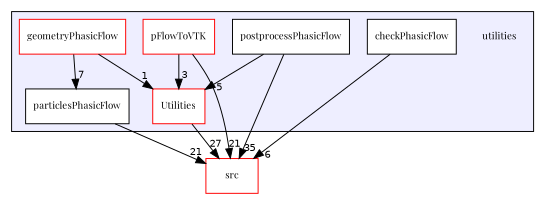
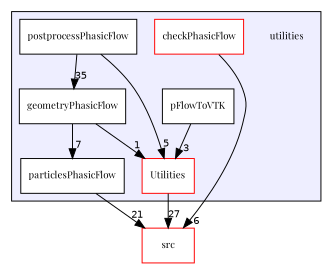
node "geometryPhasicFlow": color red -> black
node "pFlowToVTK": color red -> black
node "checkPhasicFlow": color black -> red
edge "pFlowToVTK" -> "src": removed
edge "postprocessPhasicFlow" -> "src": now "postprocessPhasicFlow" -> "geometryPhasicFlow"
